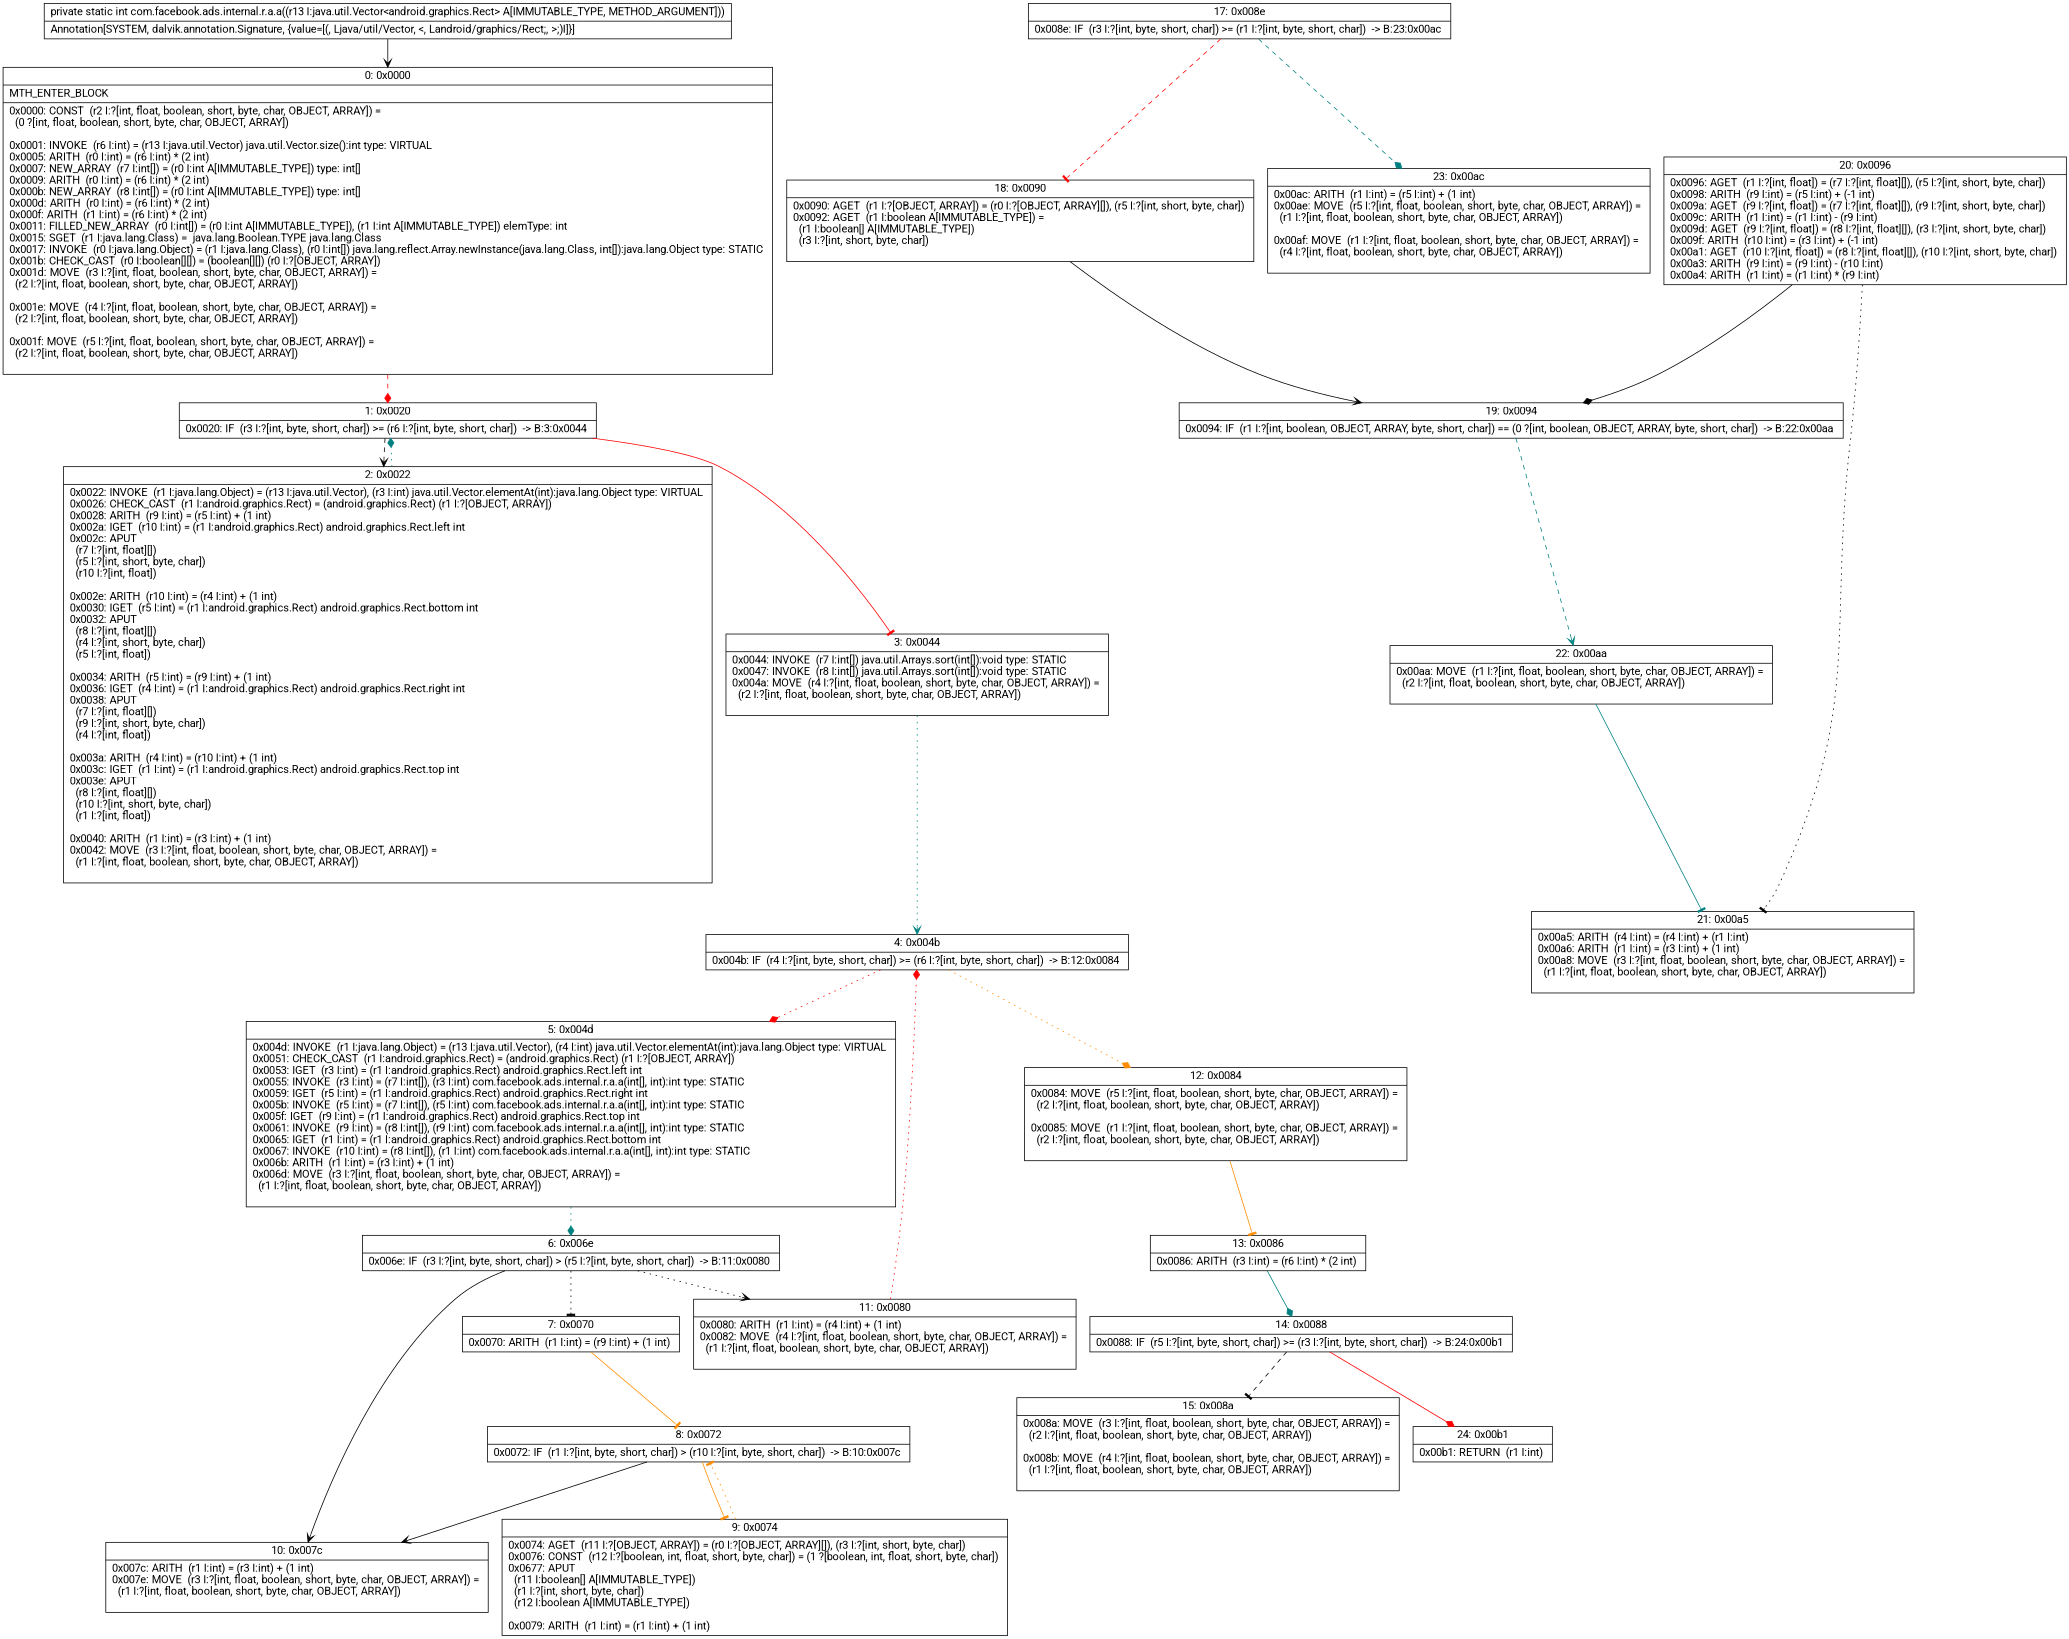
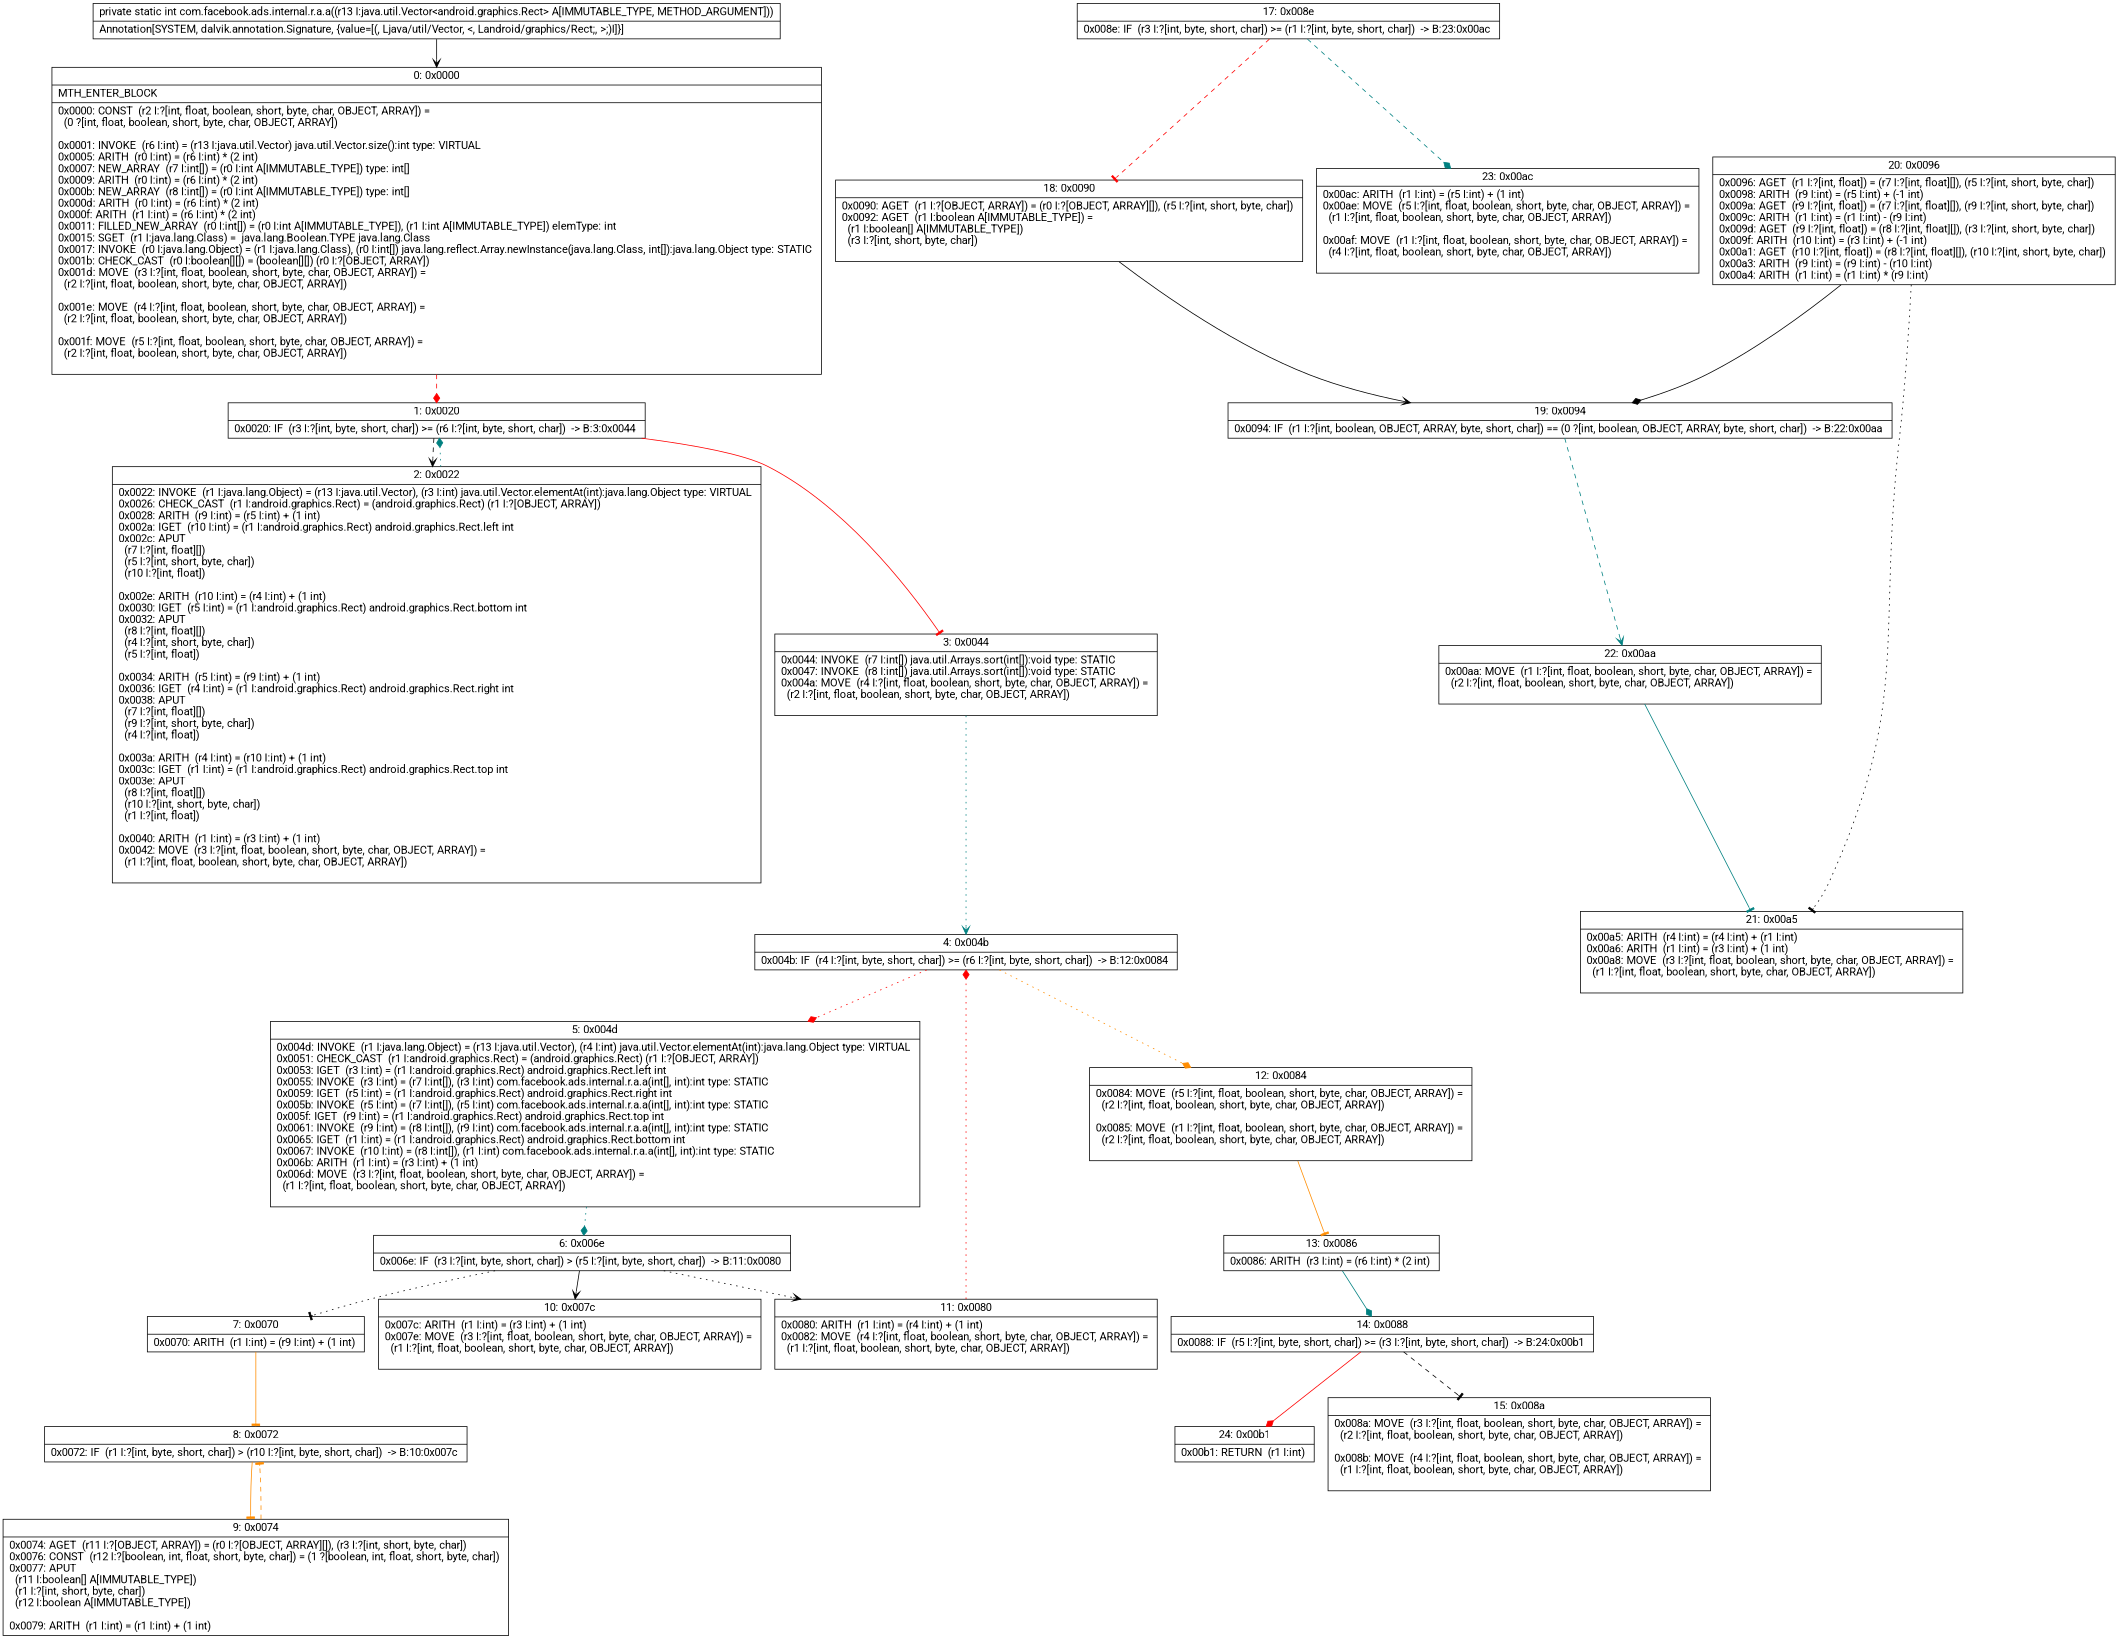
edge "9: 0x0074" -> "8: 0x0072": style dotted -> dashed
edge "8: 0x0072" -> "10: 0x007c": removed
node "9: 0x0074": text "0x0677: APUT" -> "0x0077: APUT"
